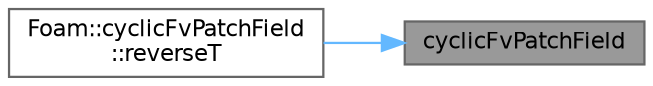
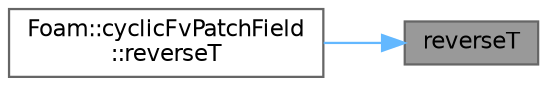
node "cyclicFvPatchField": label "cyclicFvPatchField" -> "reverseT"
